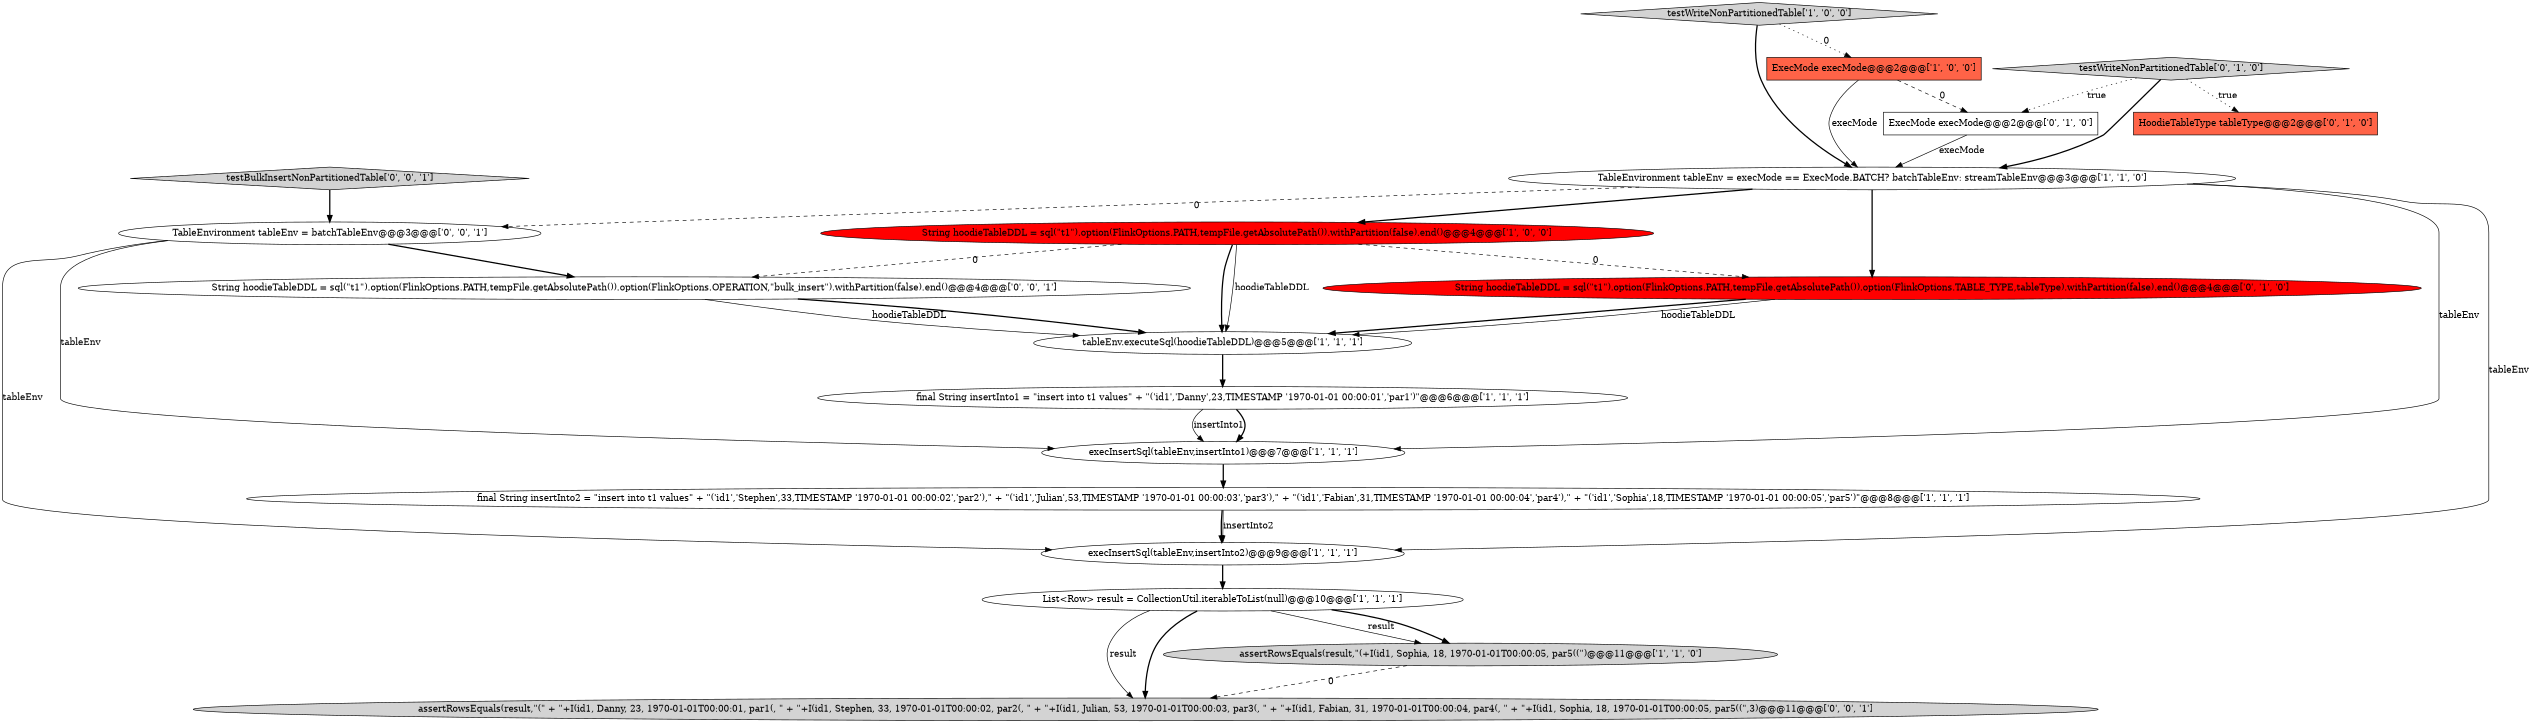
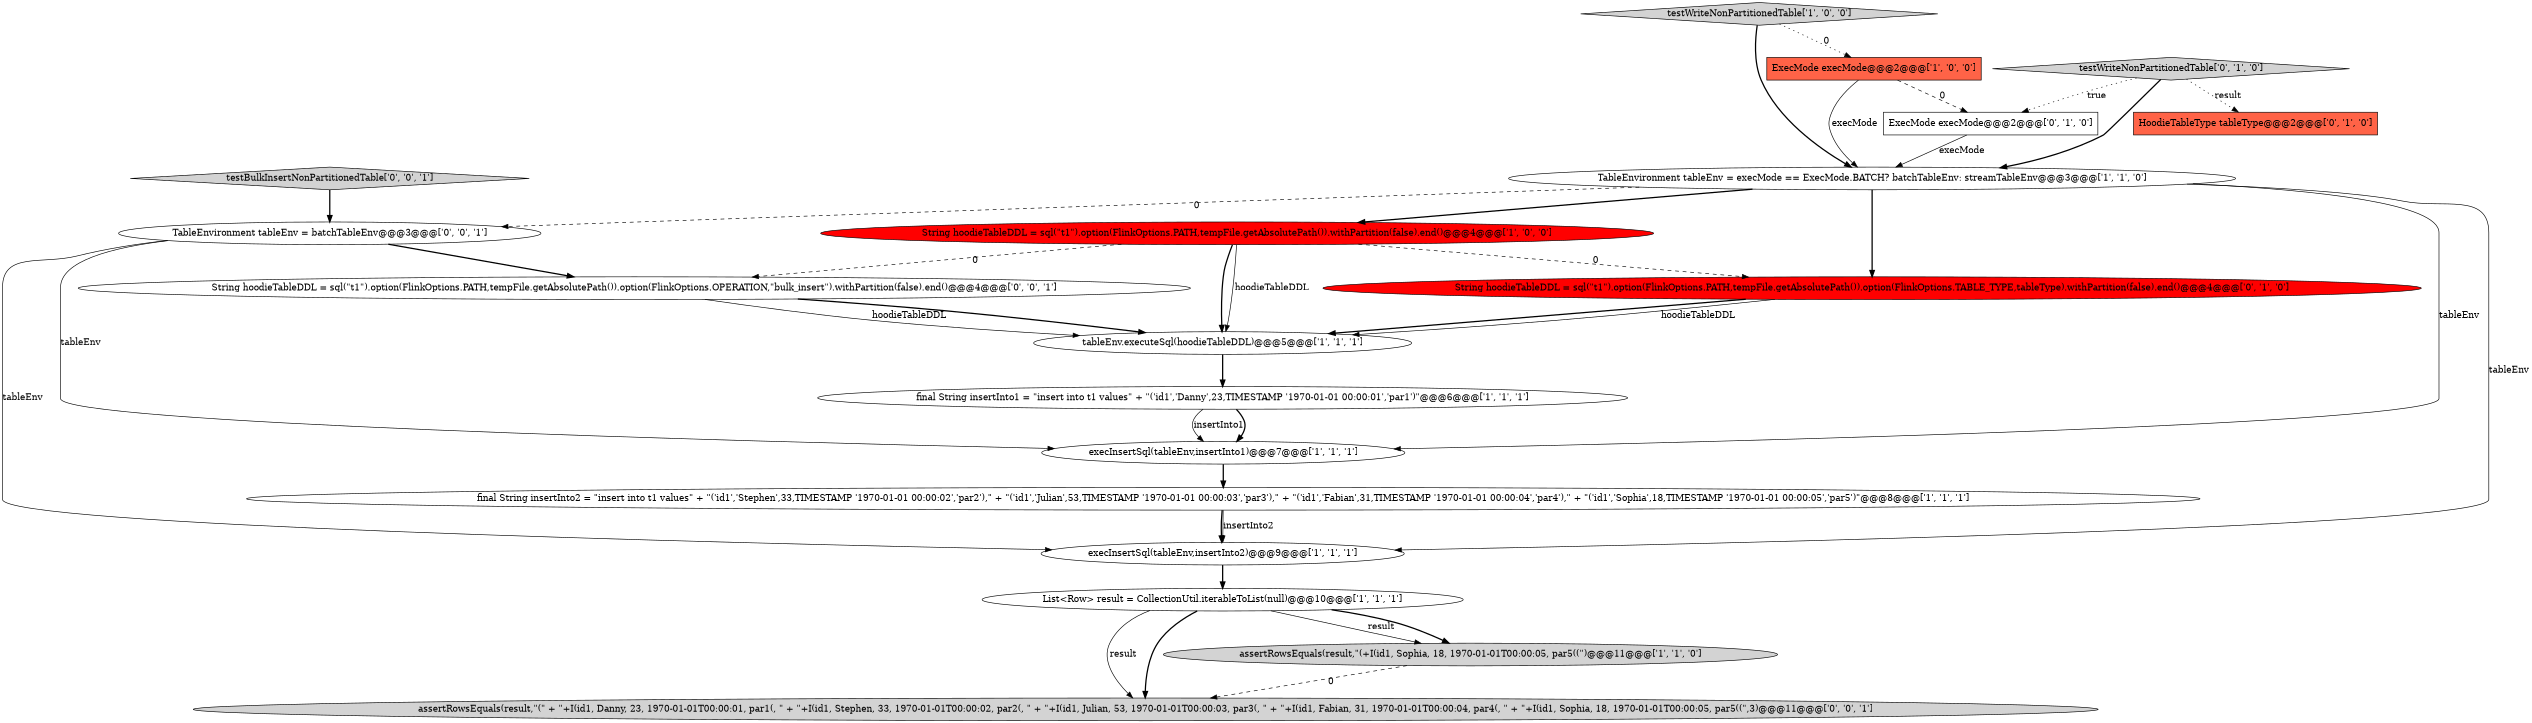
edge "testWriteNonPartitionedTable['0', '1', '0']" -> "HoodieTableType tableType@@@2@@@['0', '1', '0']": label "true" -> "result"
